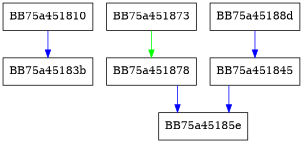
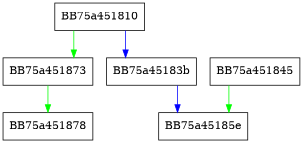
node "BB75a45188d": removed
edge "BB75a451810" -> "BB75a451873": added
edge "BB75a451878" -> "BB75a45185e": now "BB75a45183b" -> "BB75a45185e"
edge "BB75a451845" -> "BB75a45185e": color blue -> green
